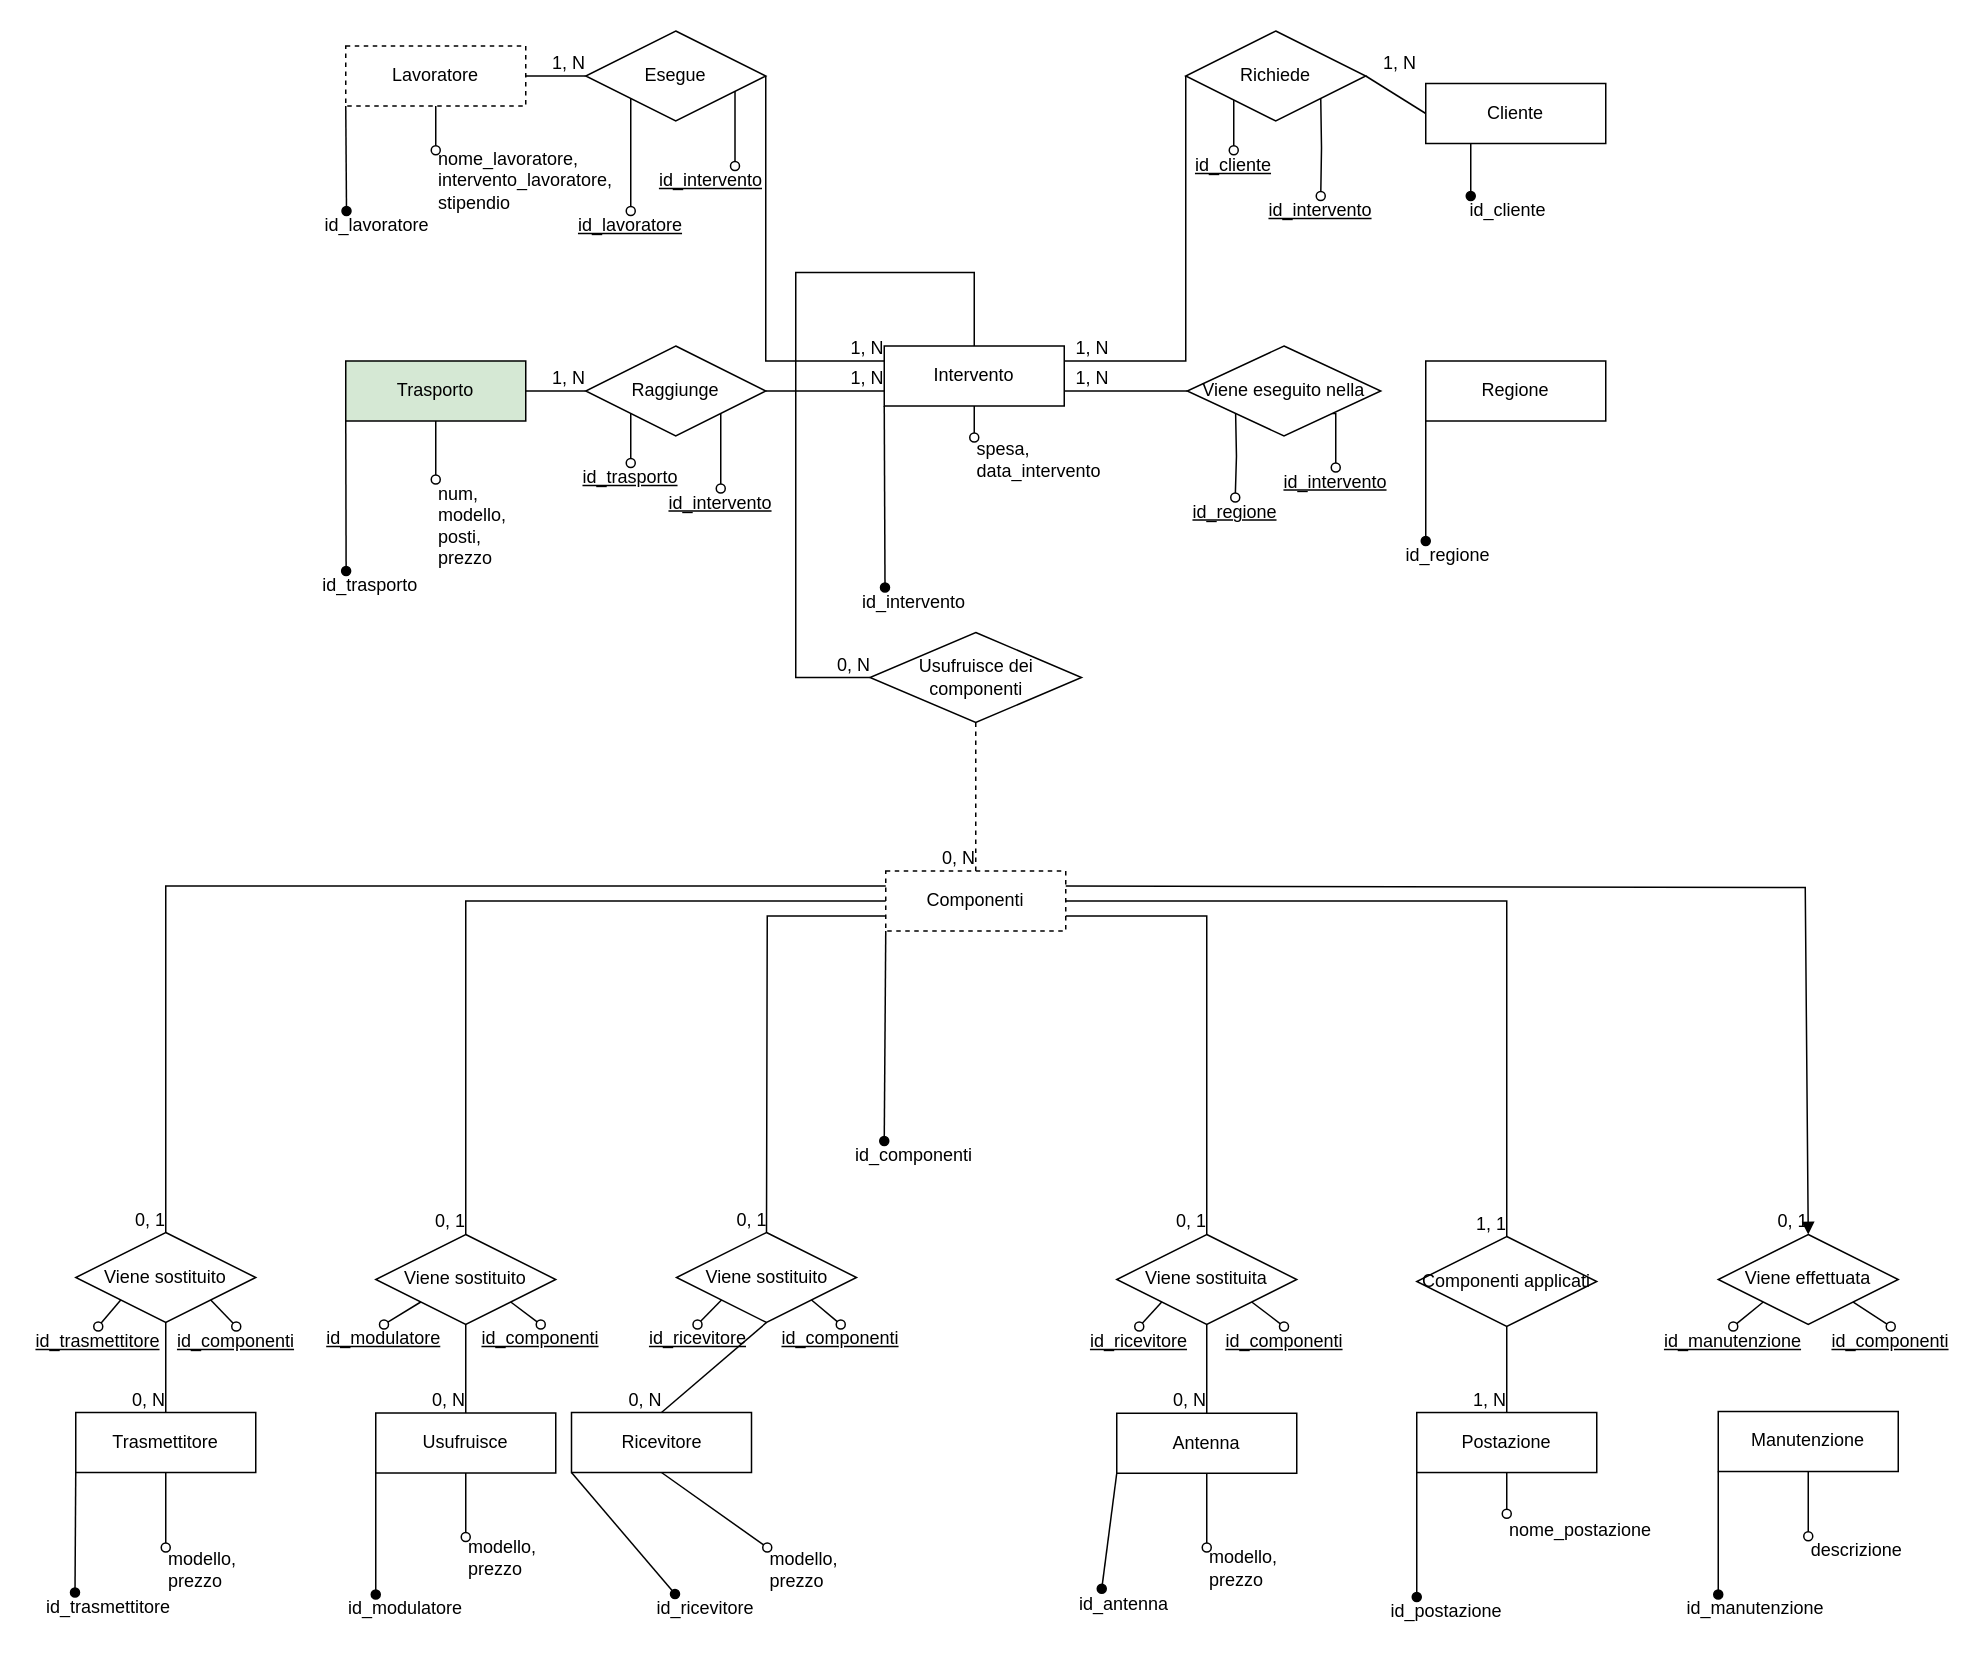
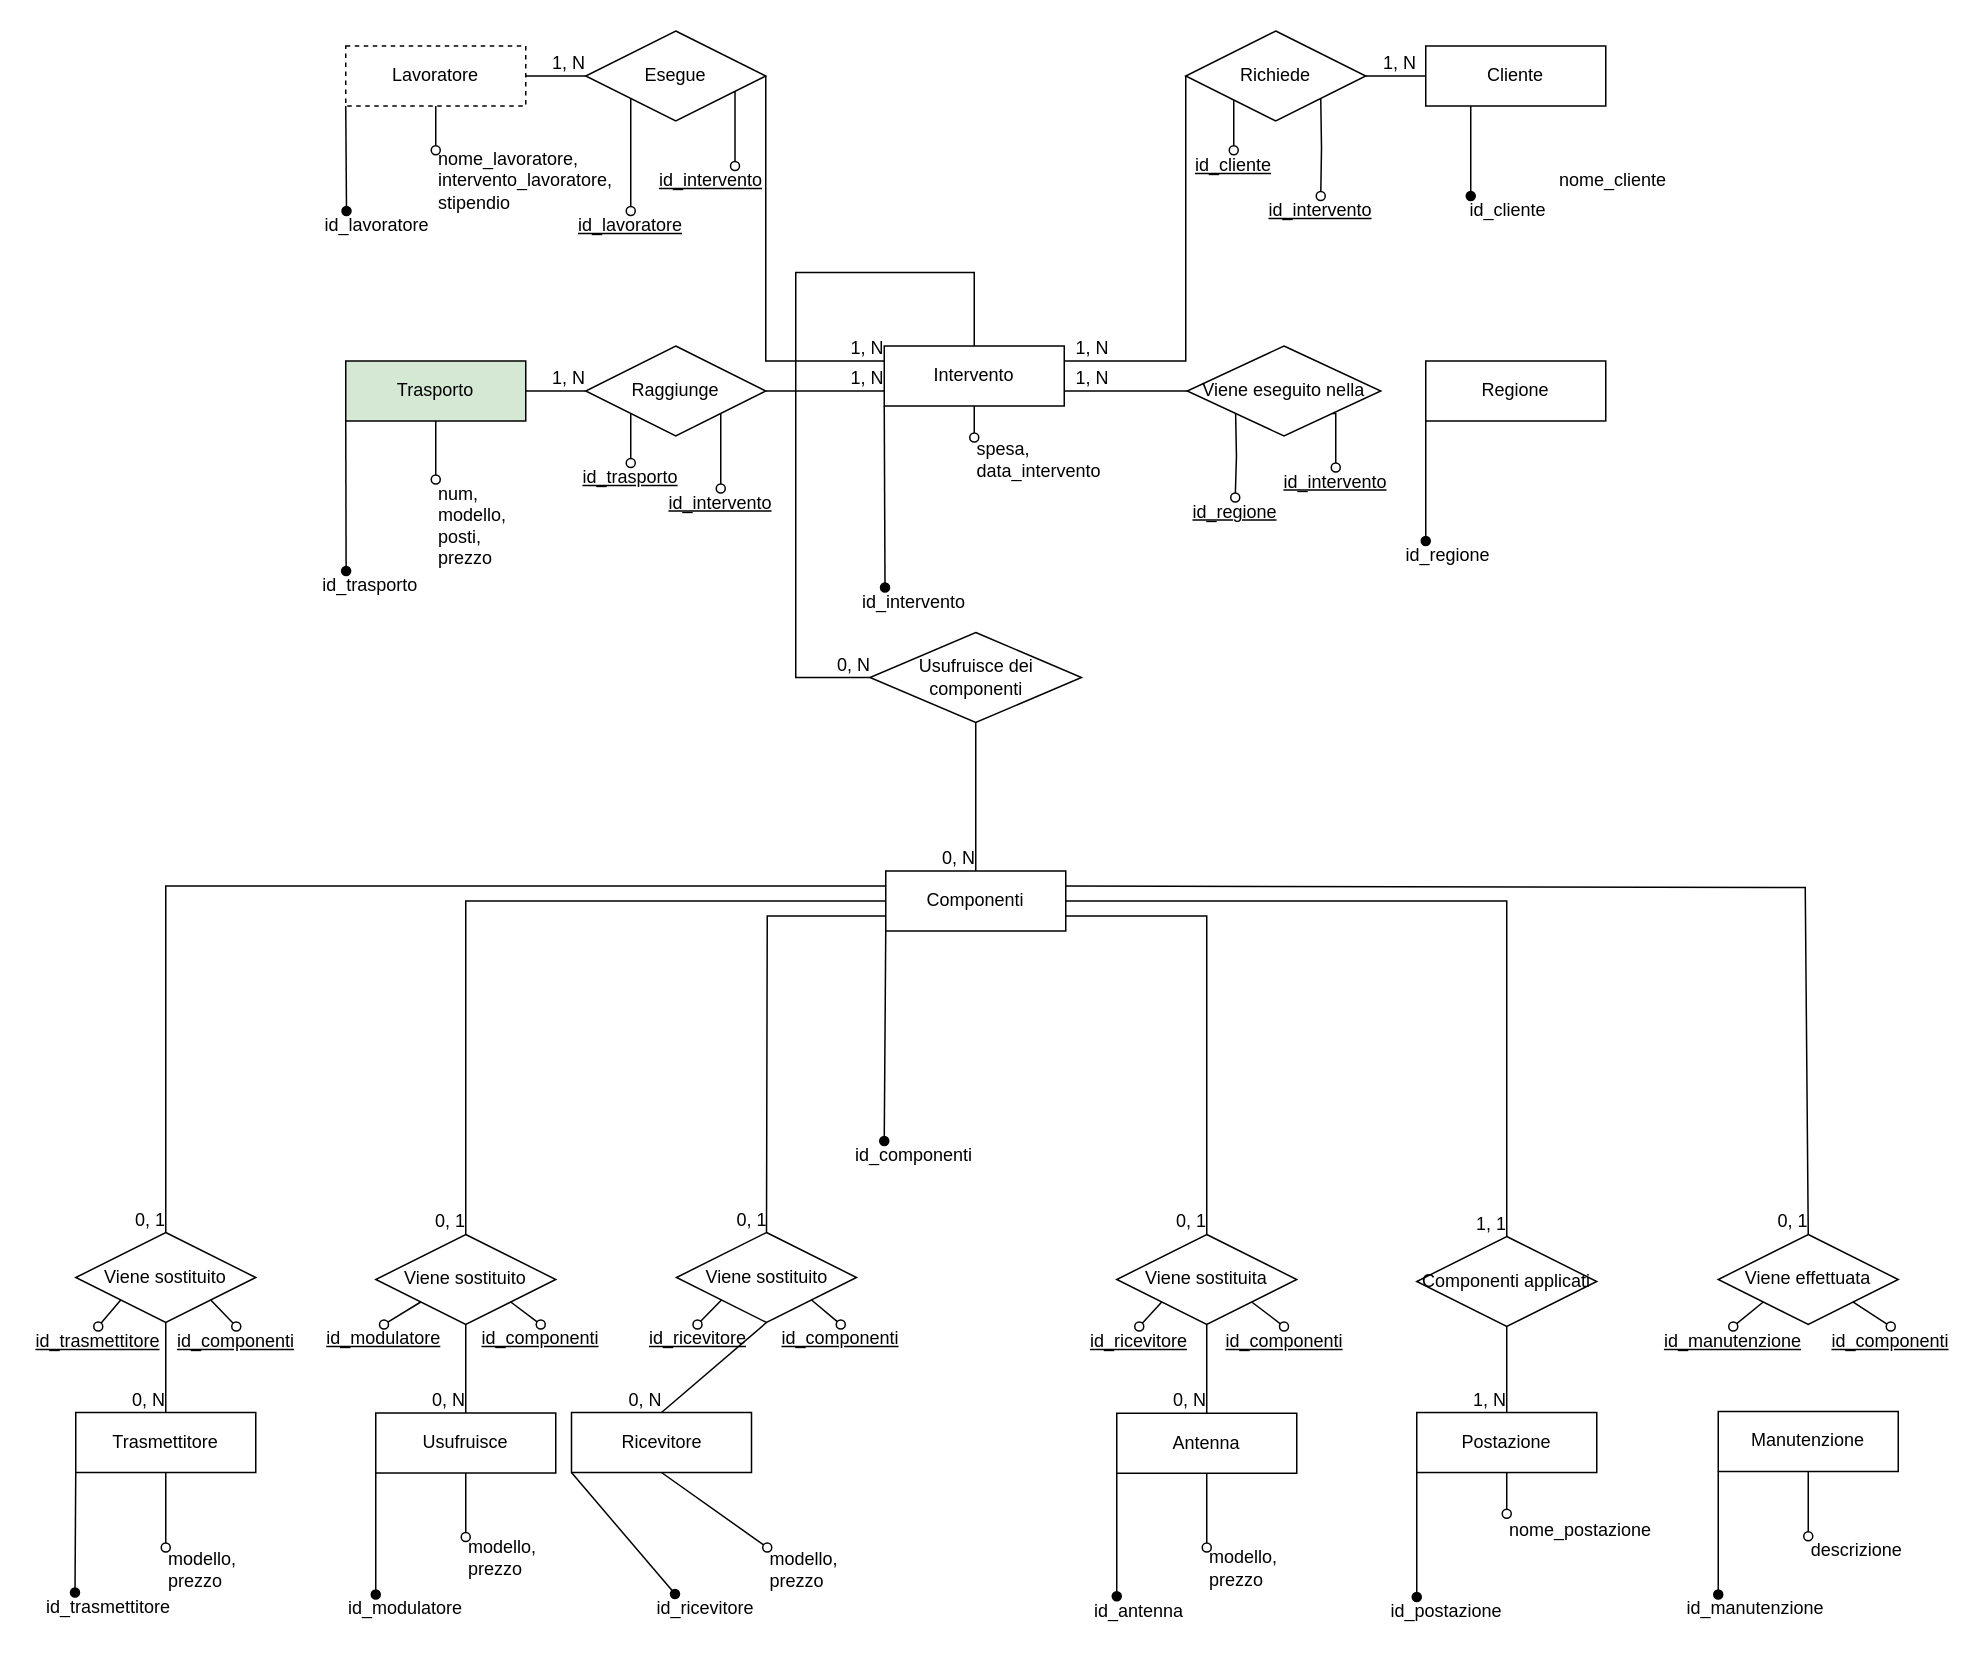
node "Cliente": moved (1516, 113) -> (1516, 76)
node "nome_cliente": added
edge "Usufruisce dei componenti" -- "Componenti": style dashed -> solid
node "Componenti": style dashed -> solid
edge "Componenti" -> "Viene effettuata": arrowhead block -> none
node "id_antenna": moved (1124, 1604) -> (1139, 1611)
